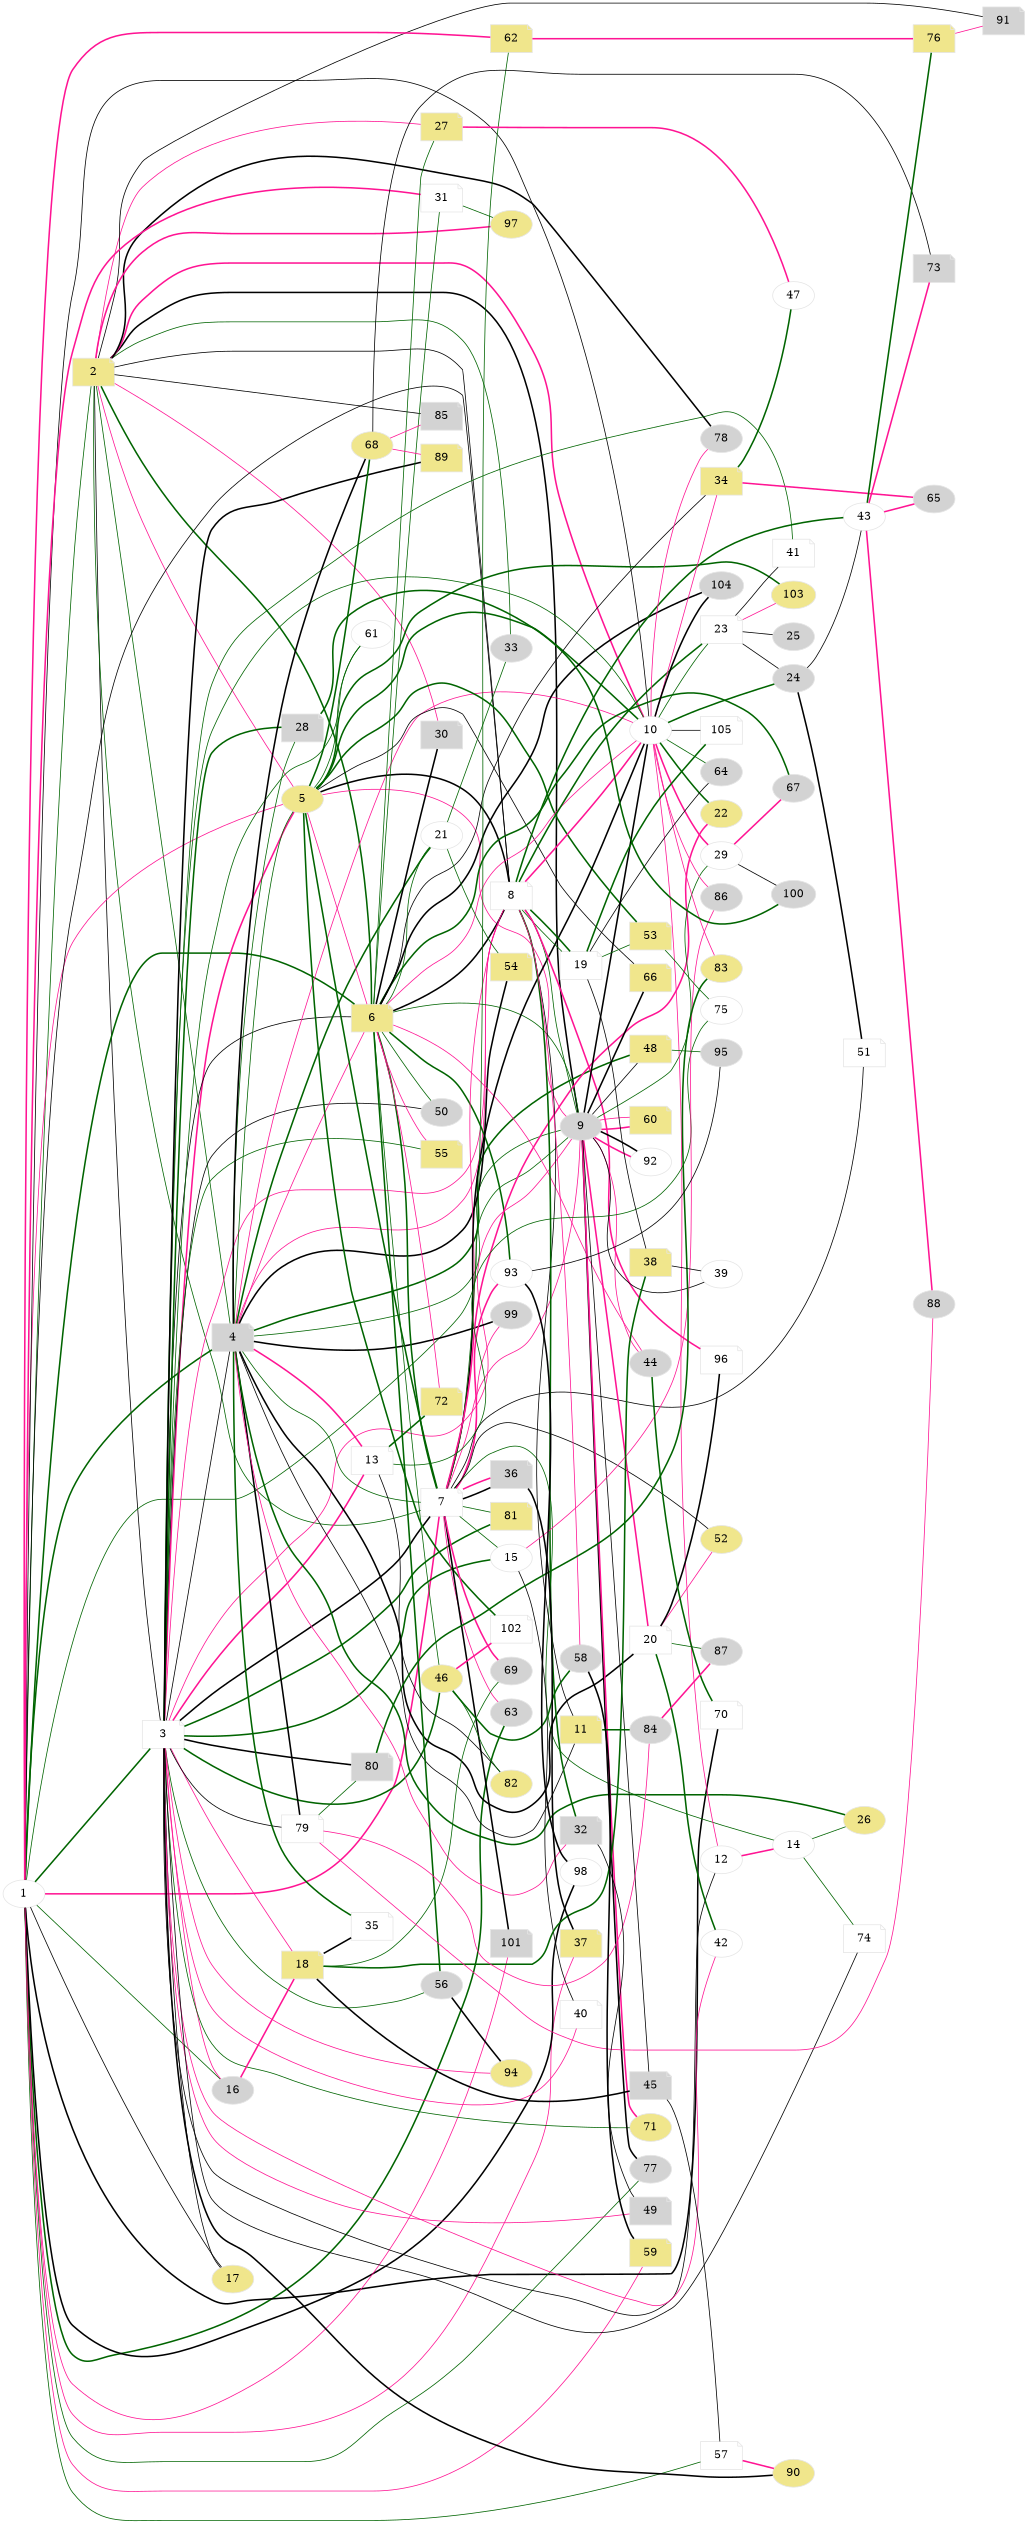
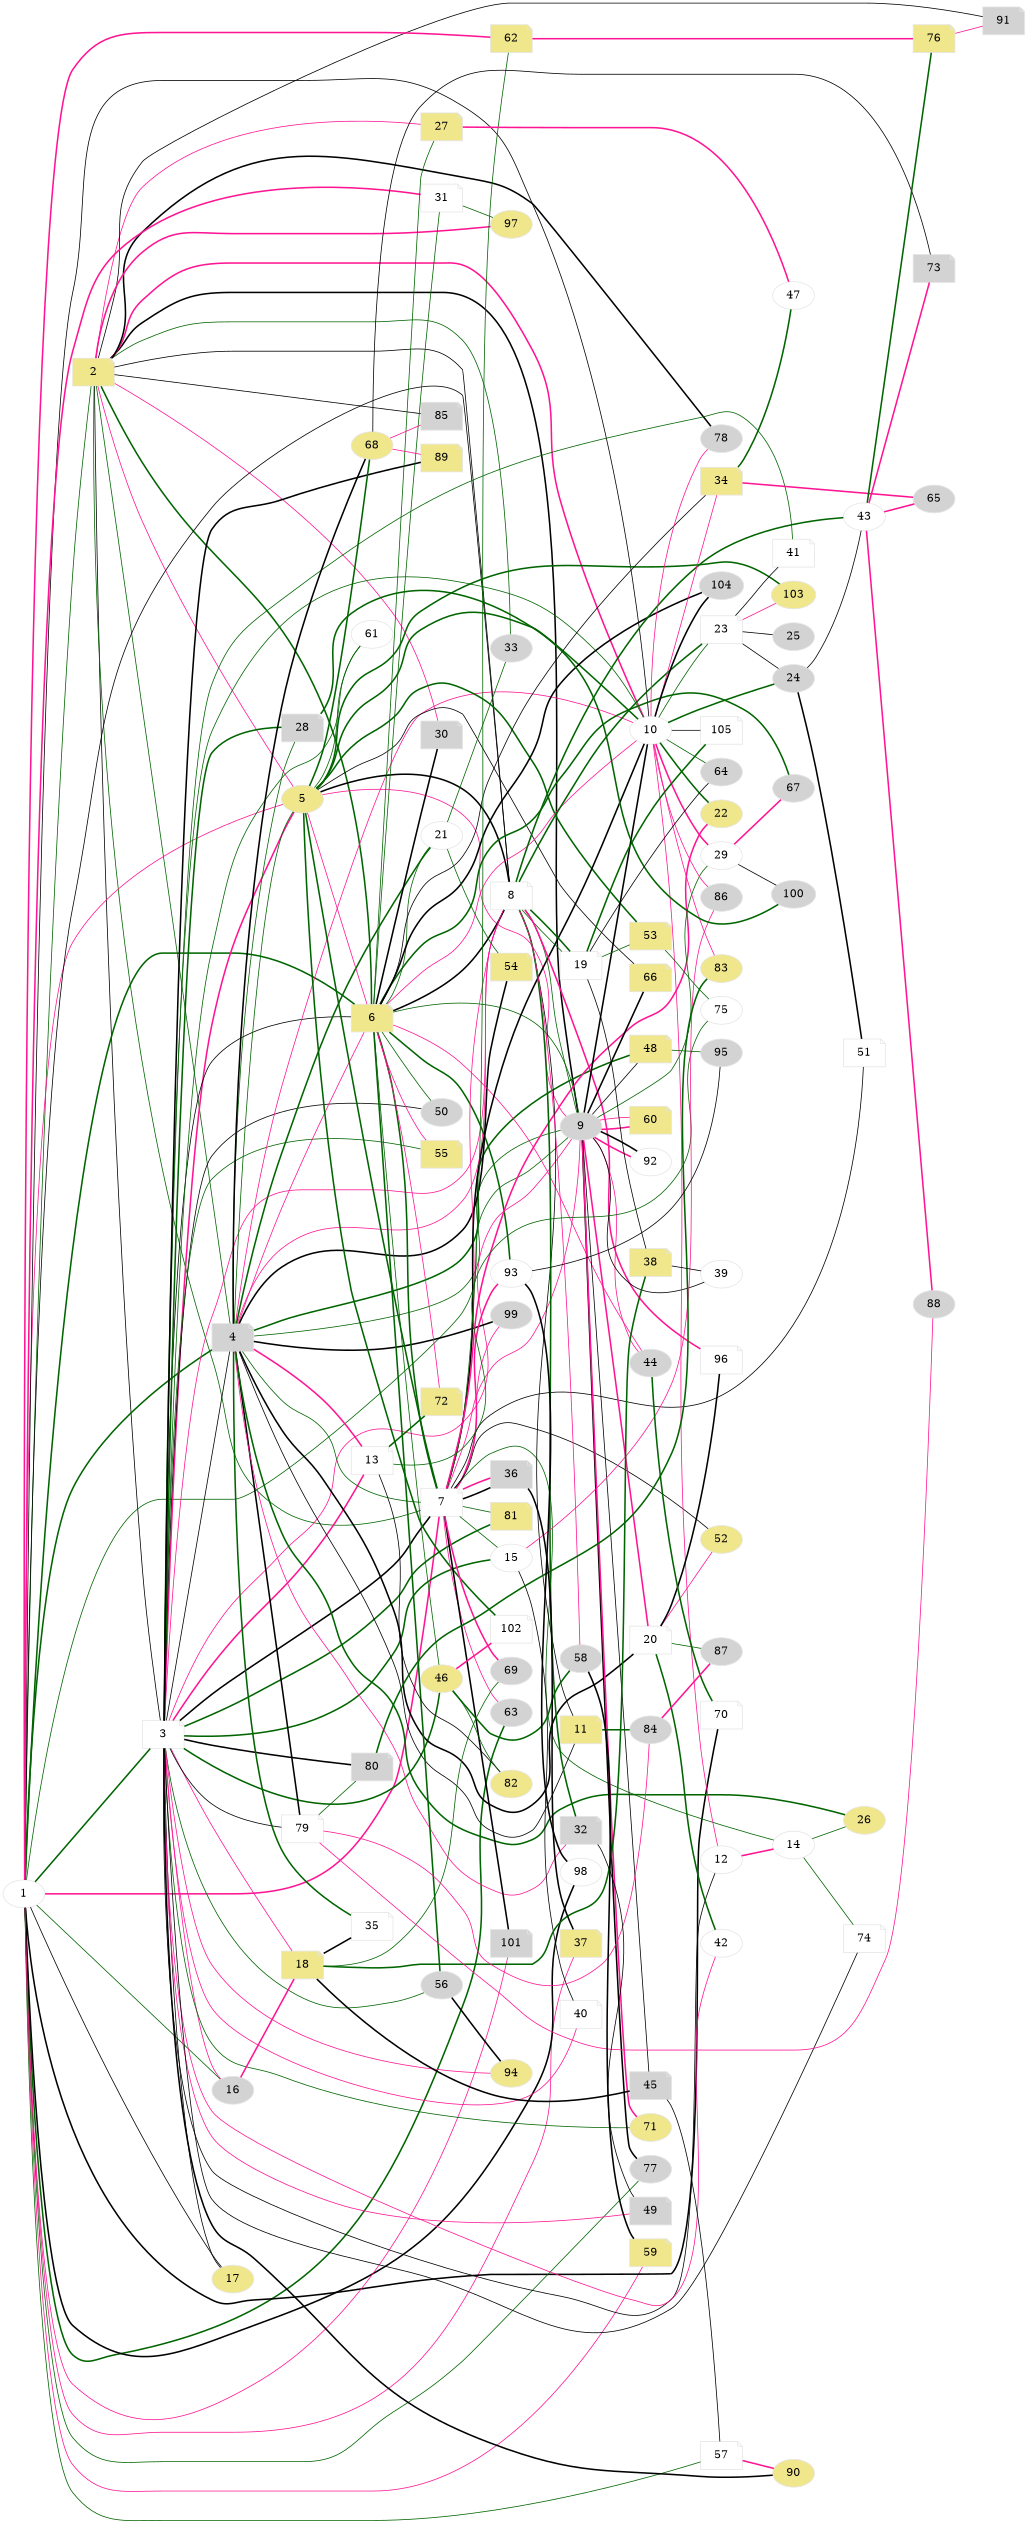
edge "10" -- "8": removed
